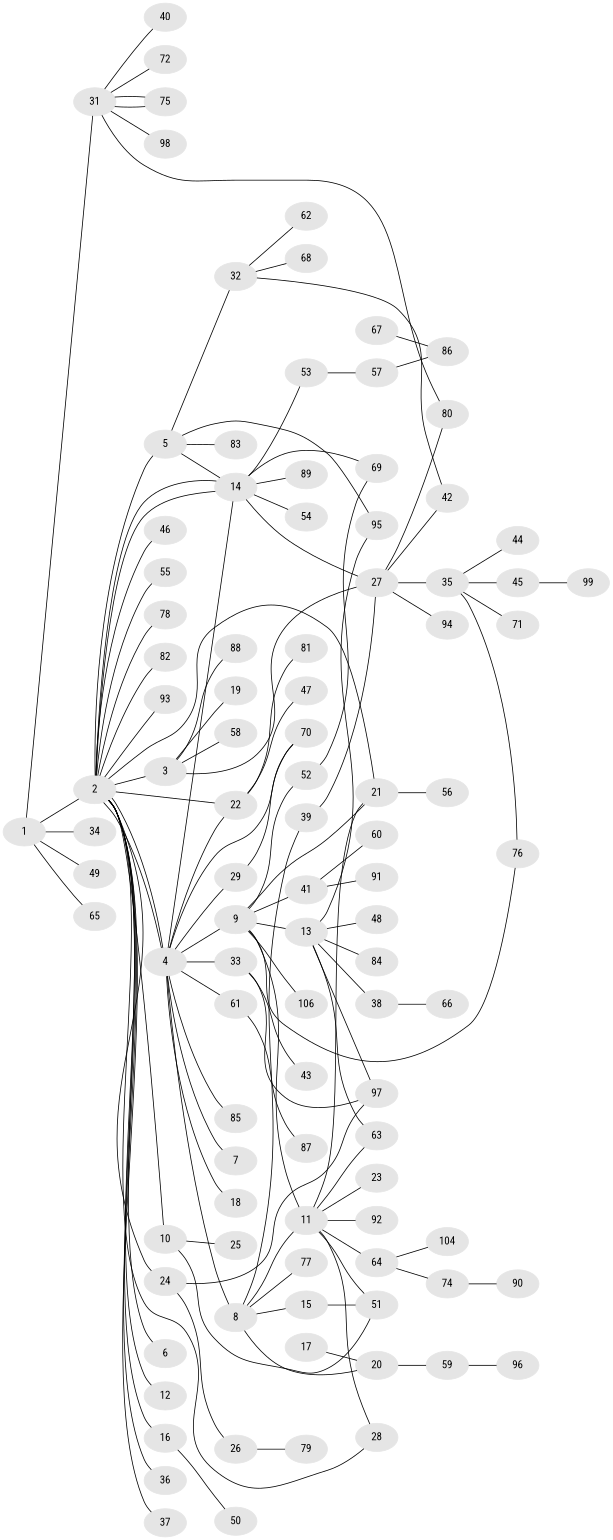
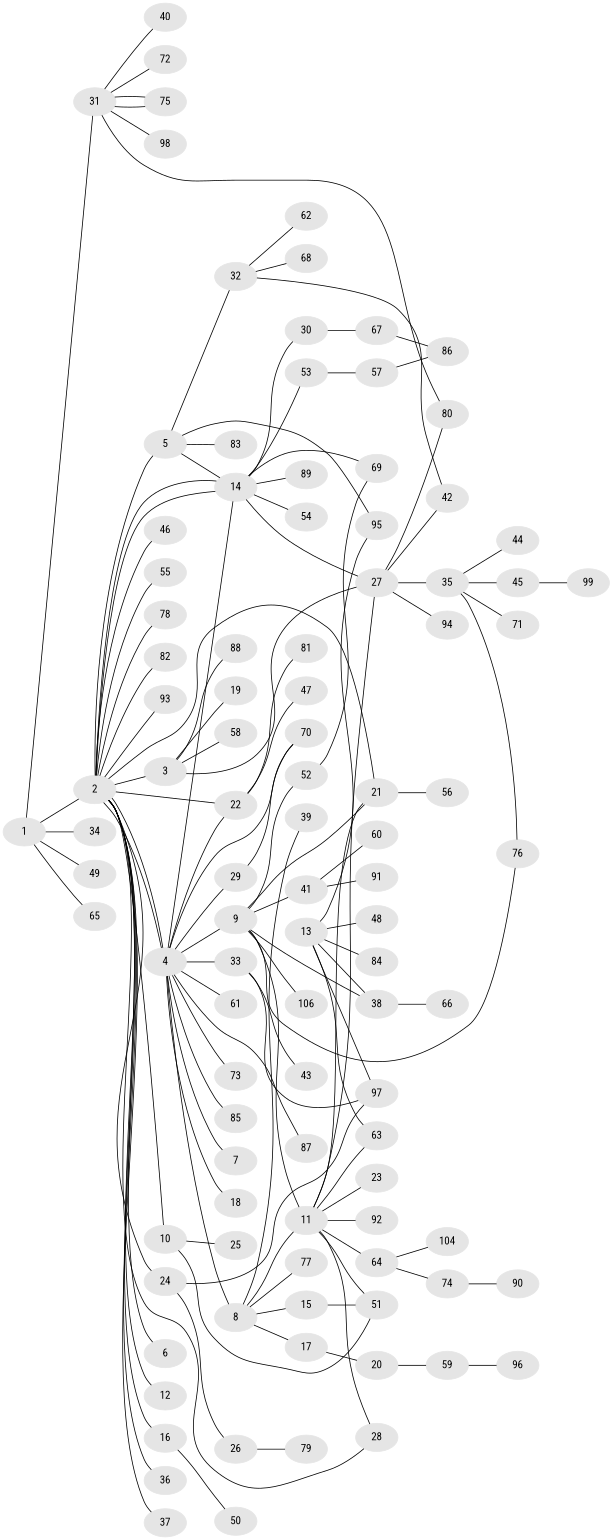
node "30": added
edge "27" -- "39": now "27" -- "11"
edge "9" -- "13": now "9" -- "38"
node "73": added
edge "61" -- "87": now "4" -- "87"
edge "8" -- "20": now "8" -- "17"
